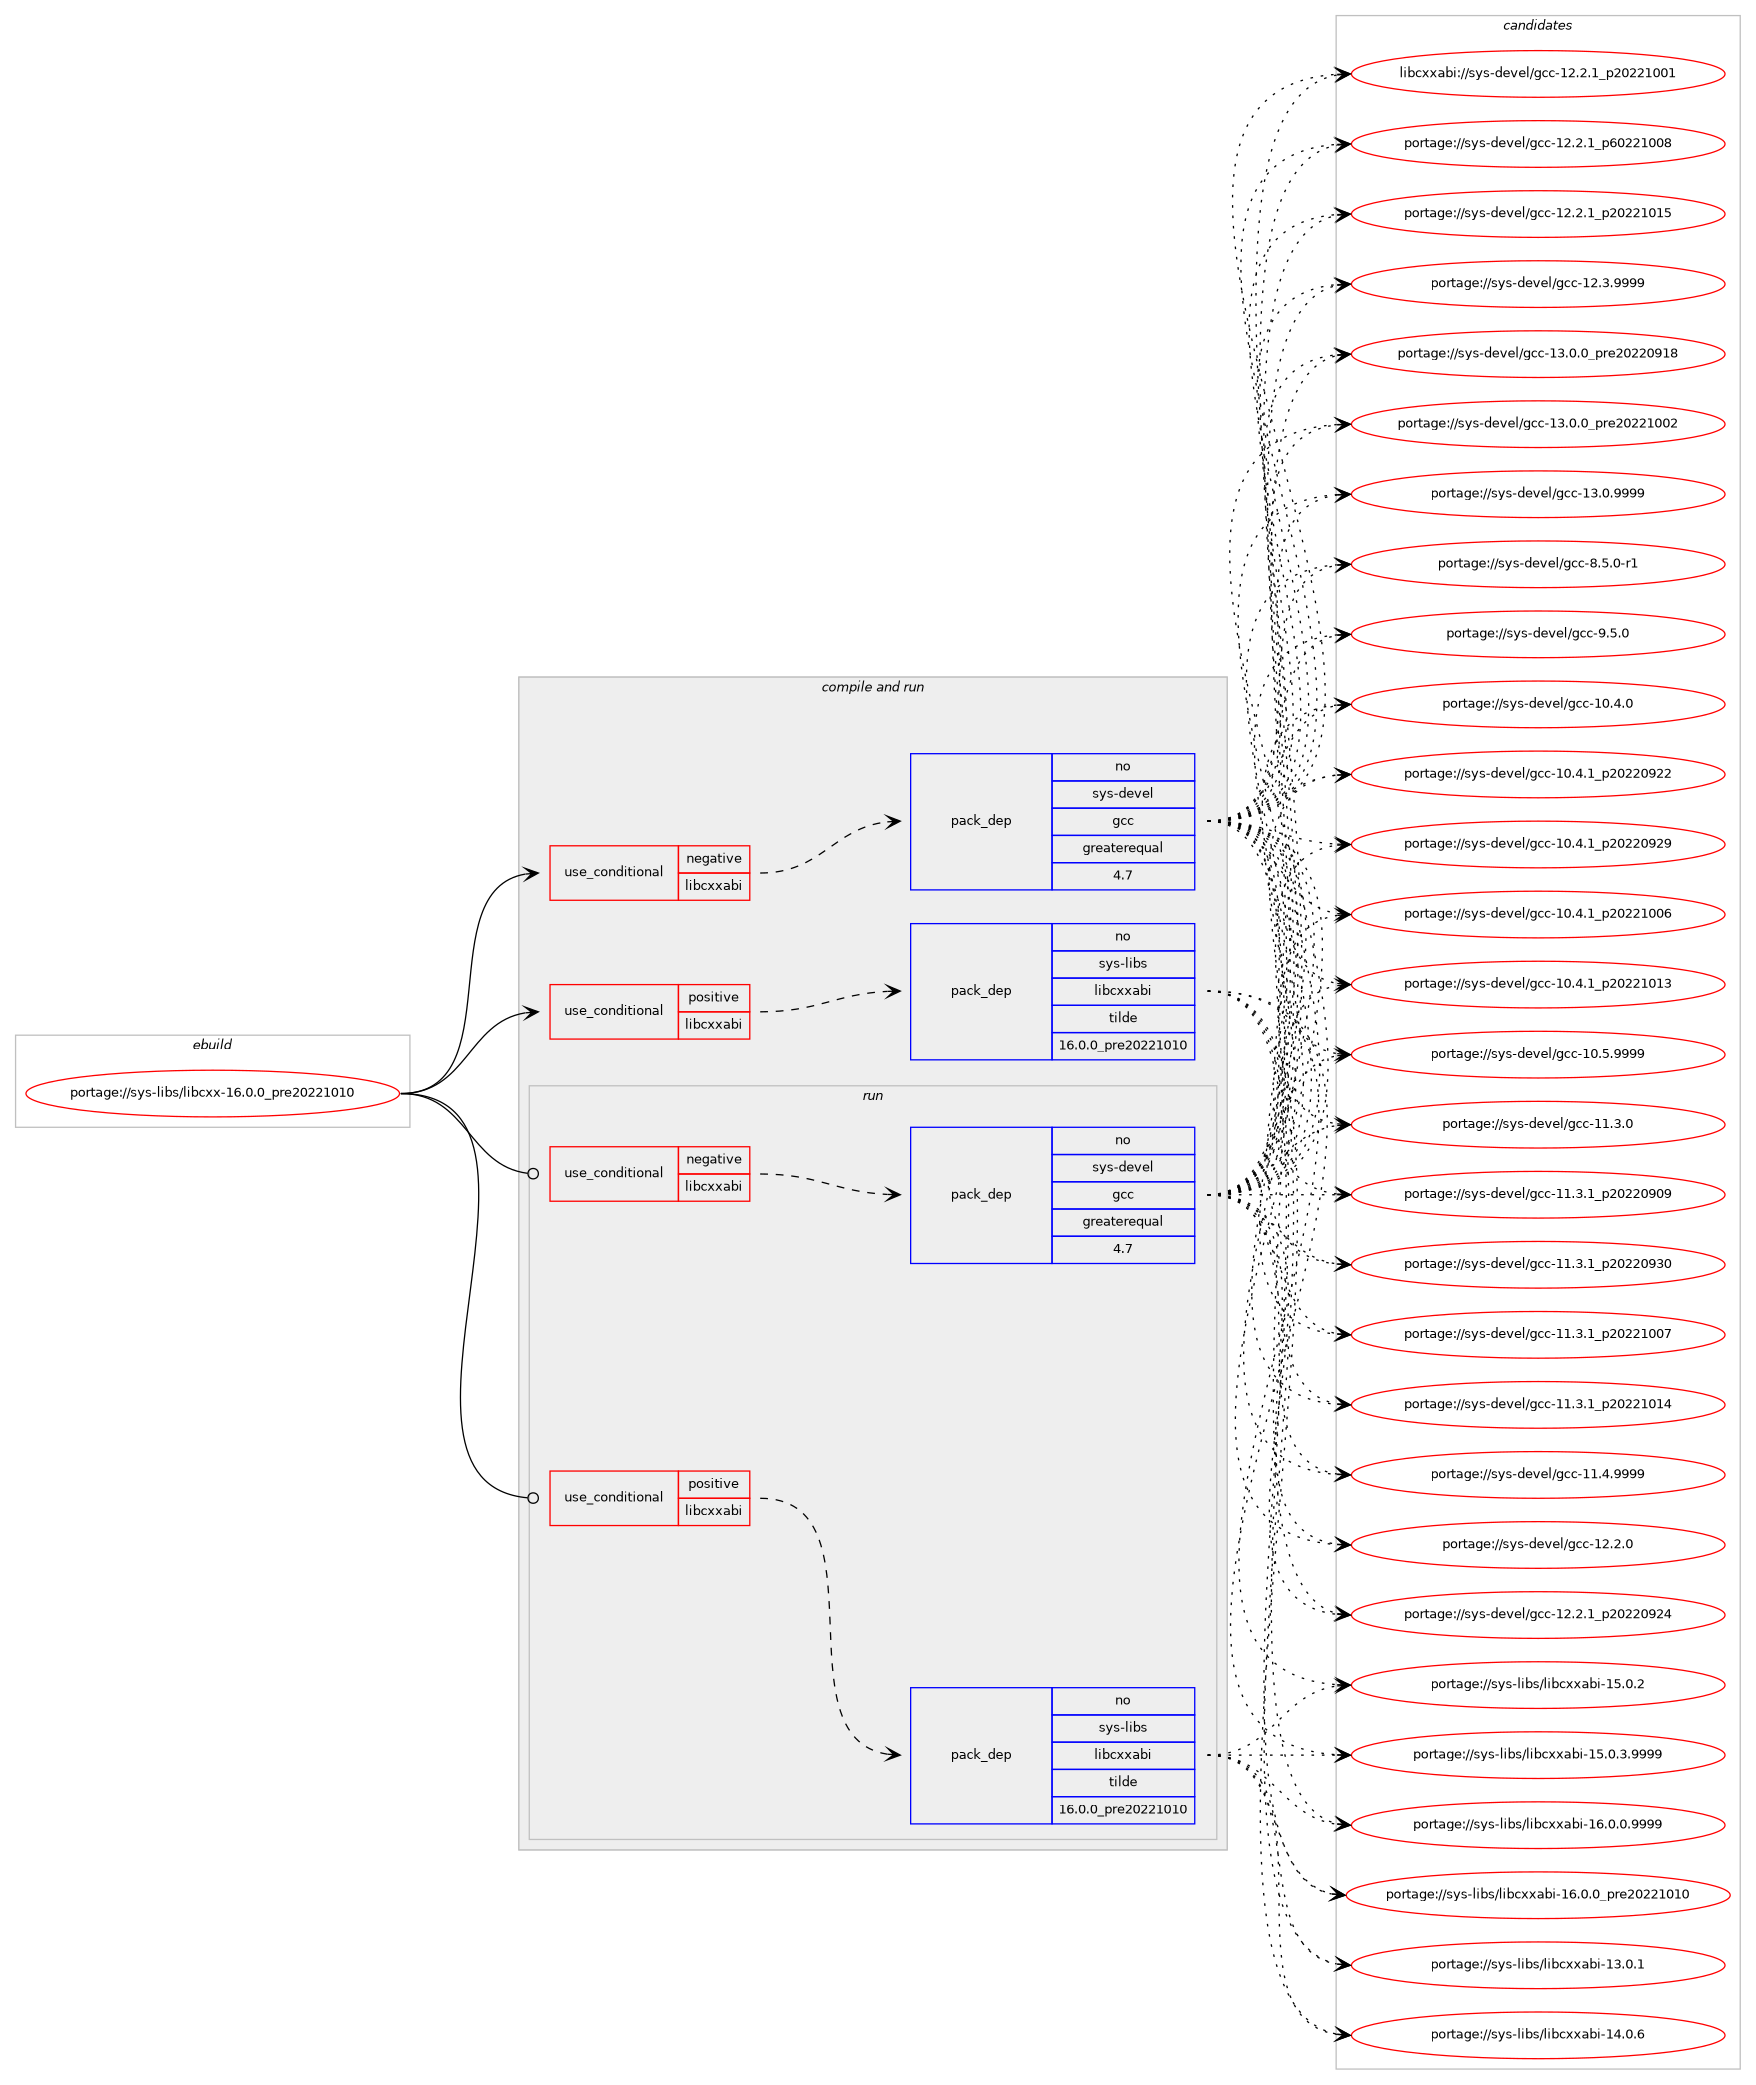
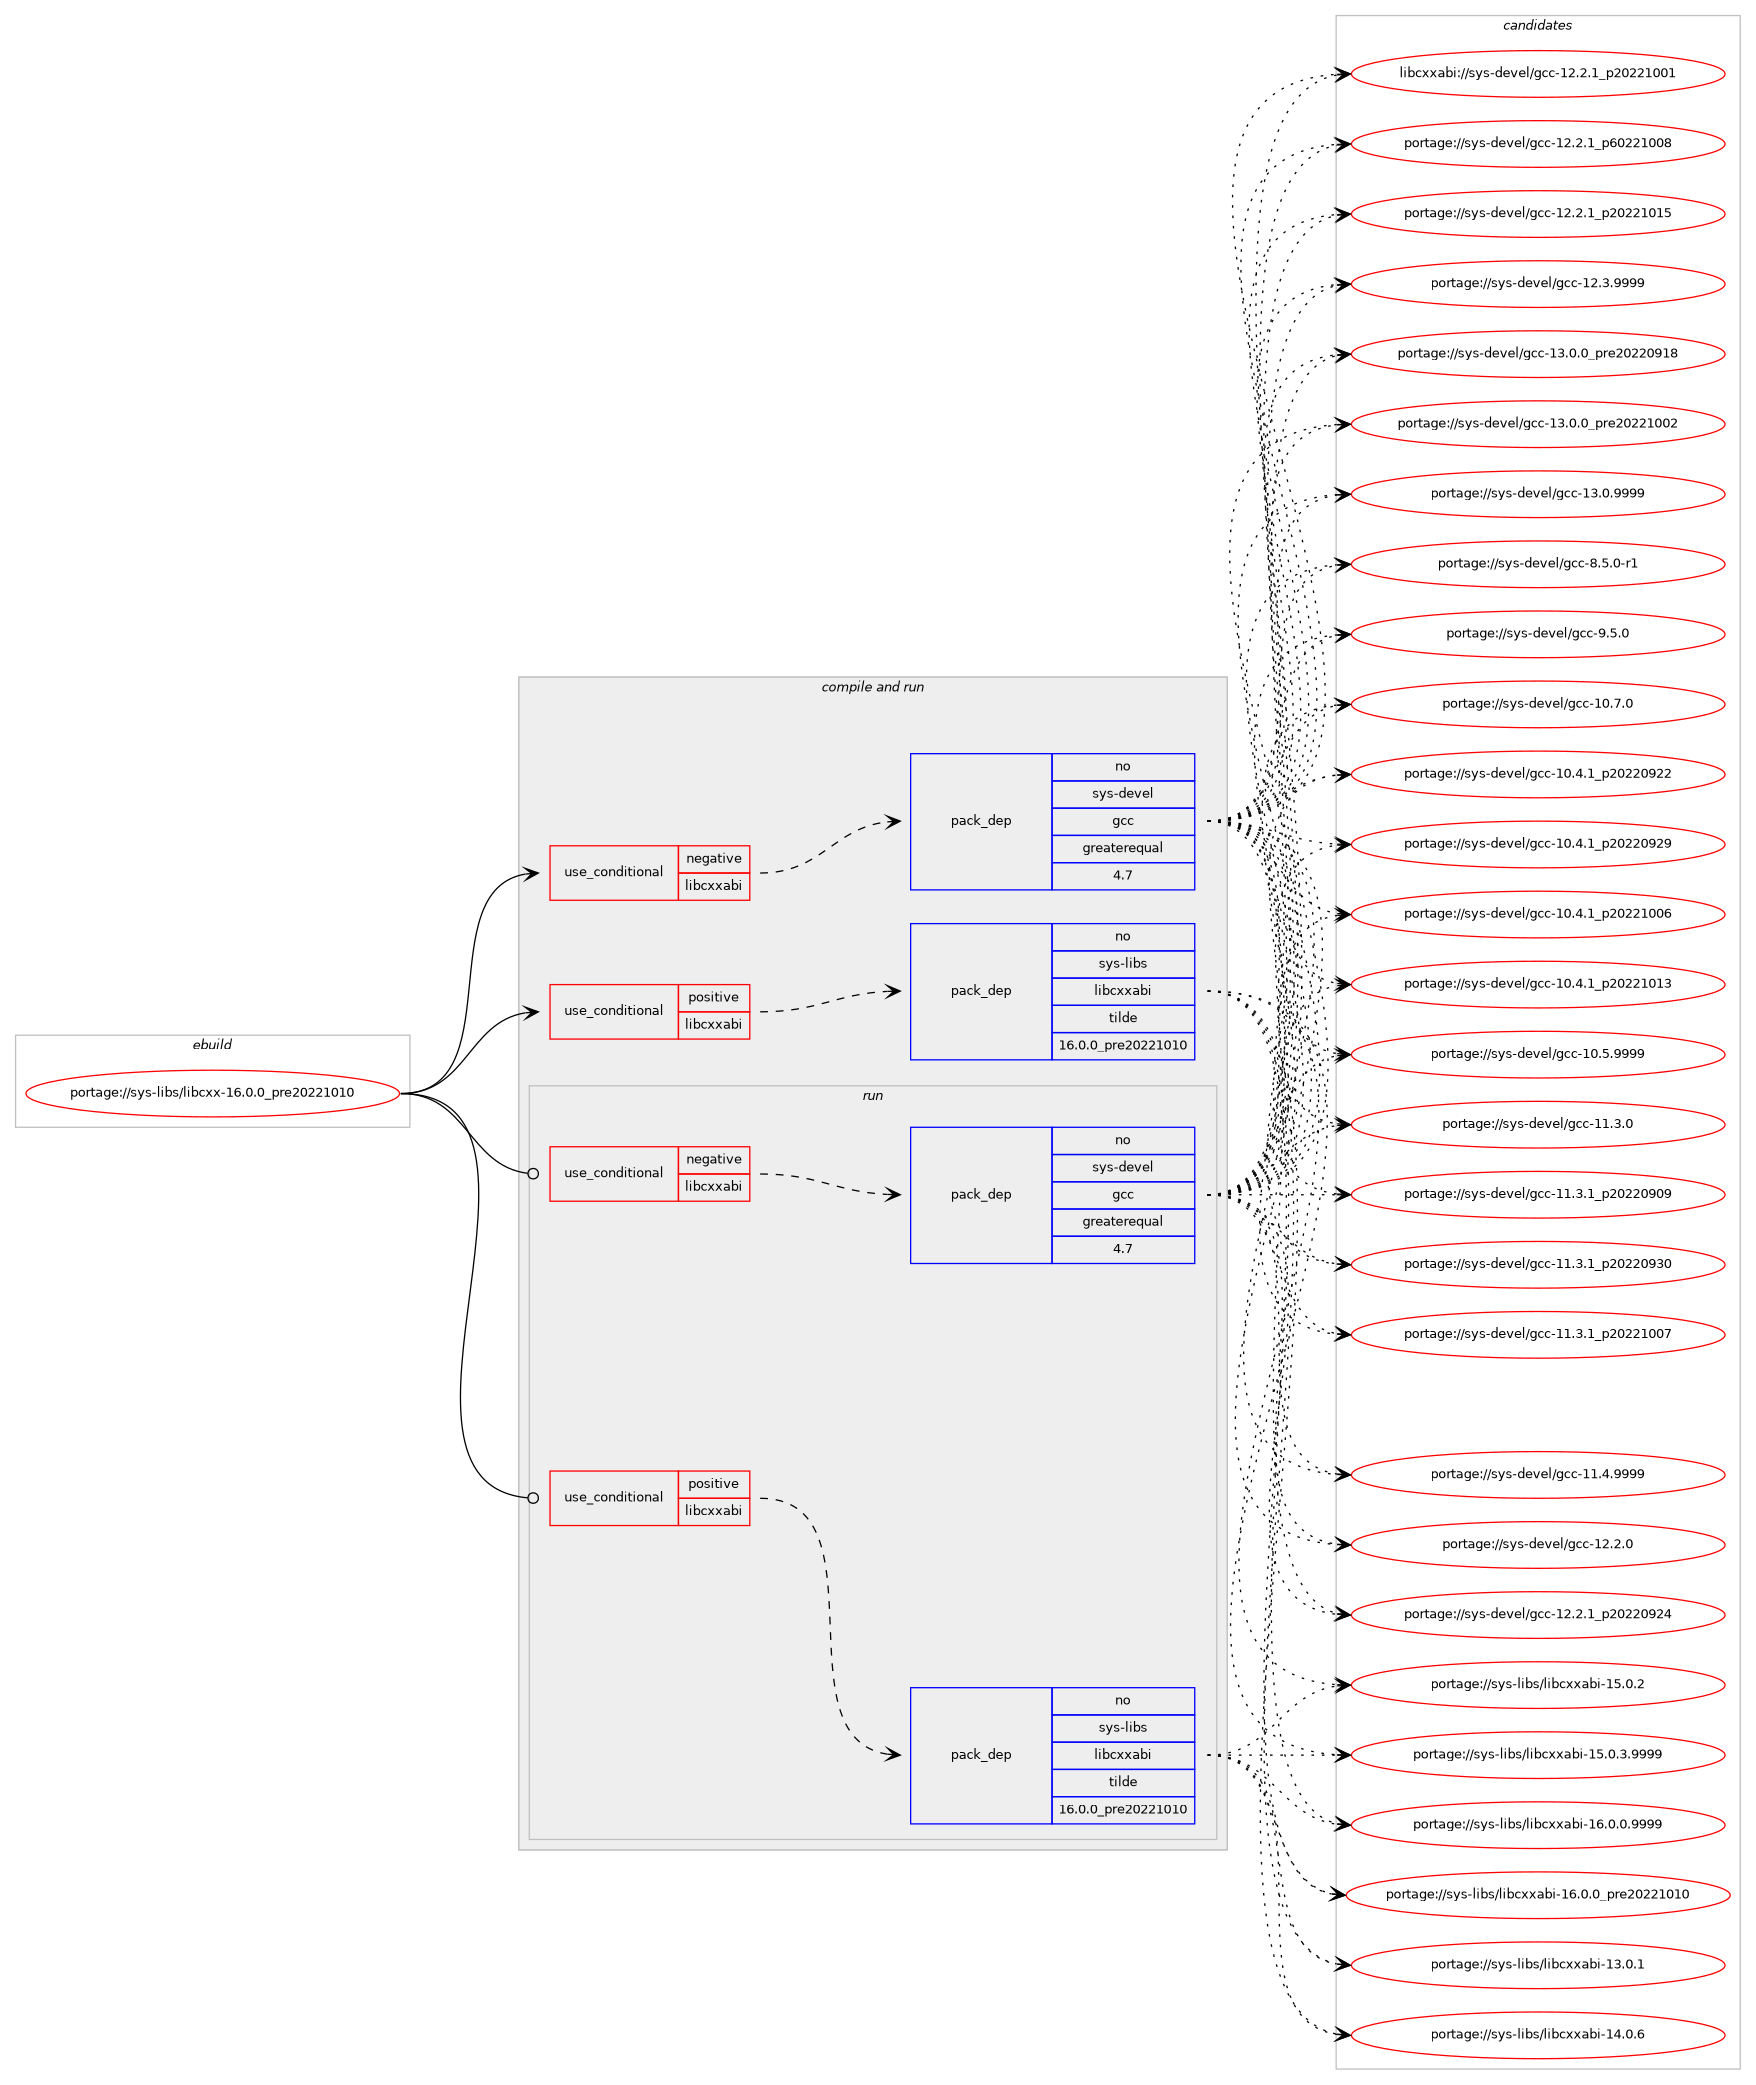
node "portage://sys-devel/gcc-10.4.0": label "portage://sys-devel/gcc-10.4.0" -> "portage://sys-devel/gcc-10.7.0"
node "portage://sys-devel/gcc-11.3.1_p20221014": removed
